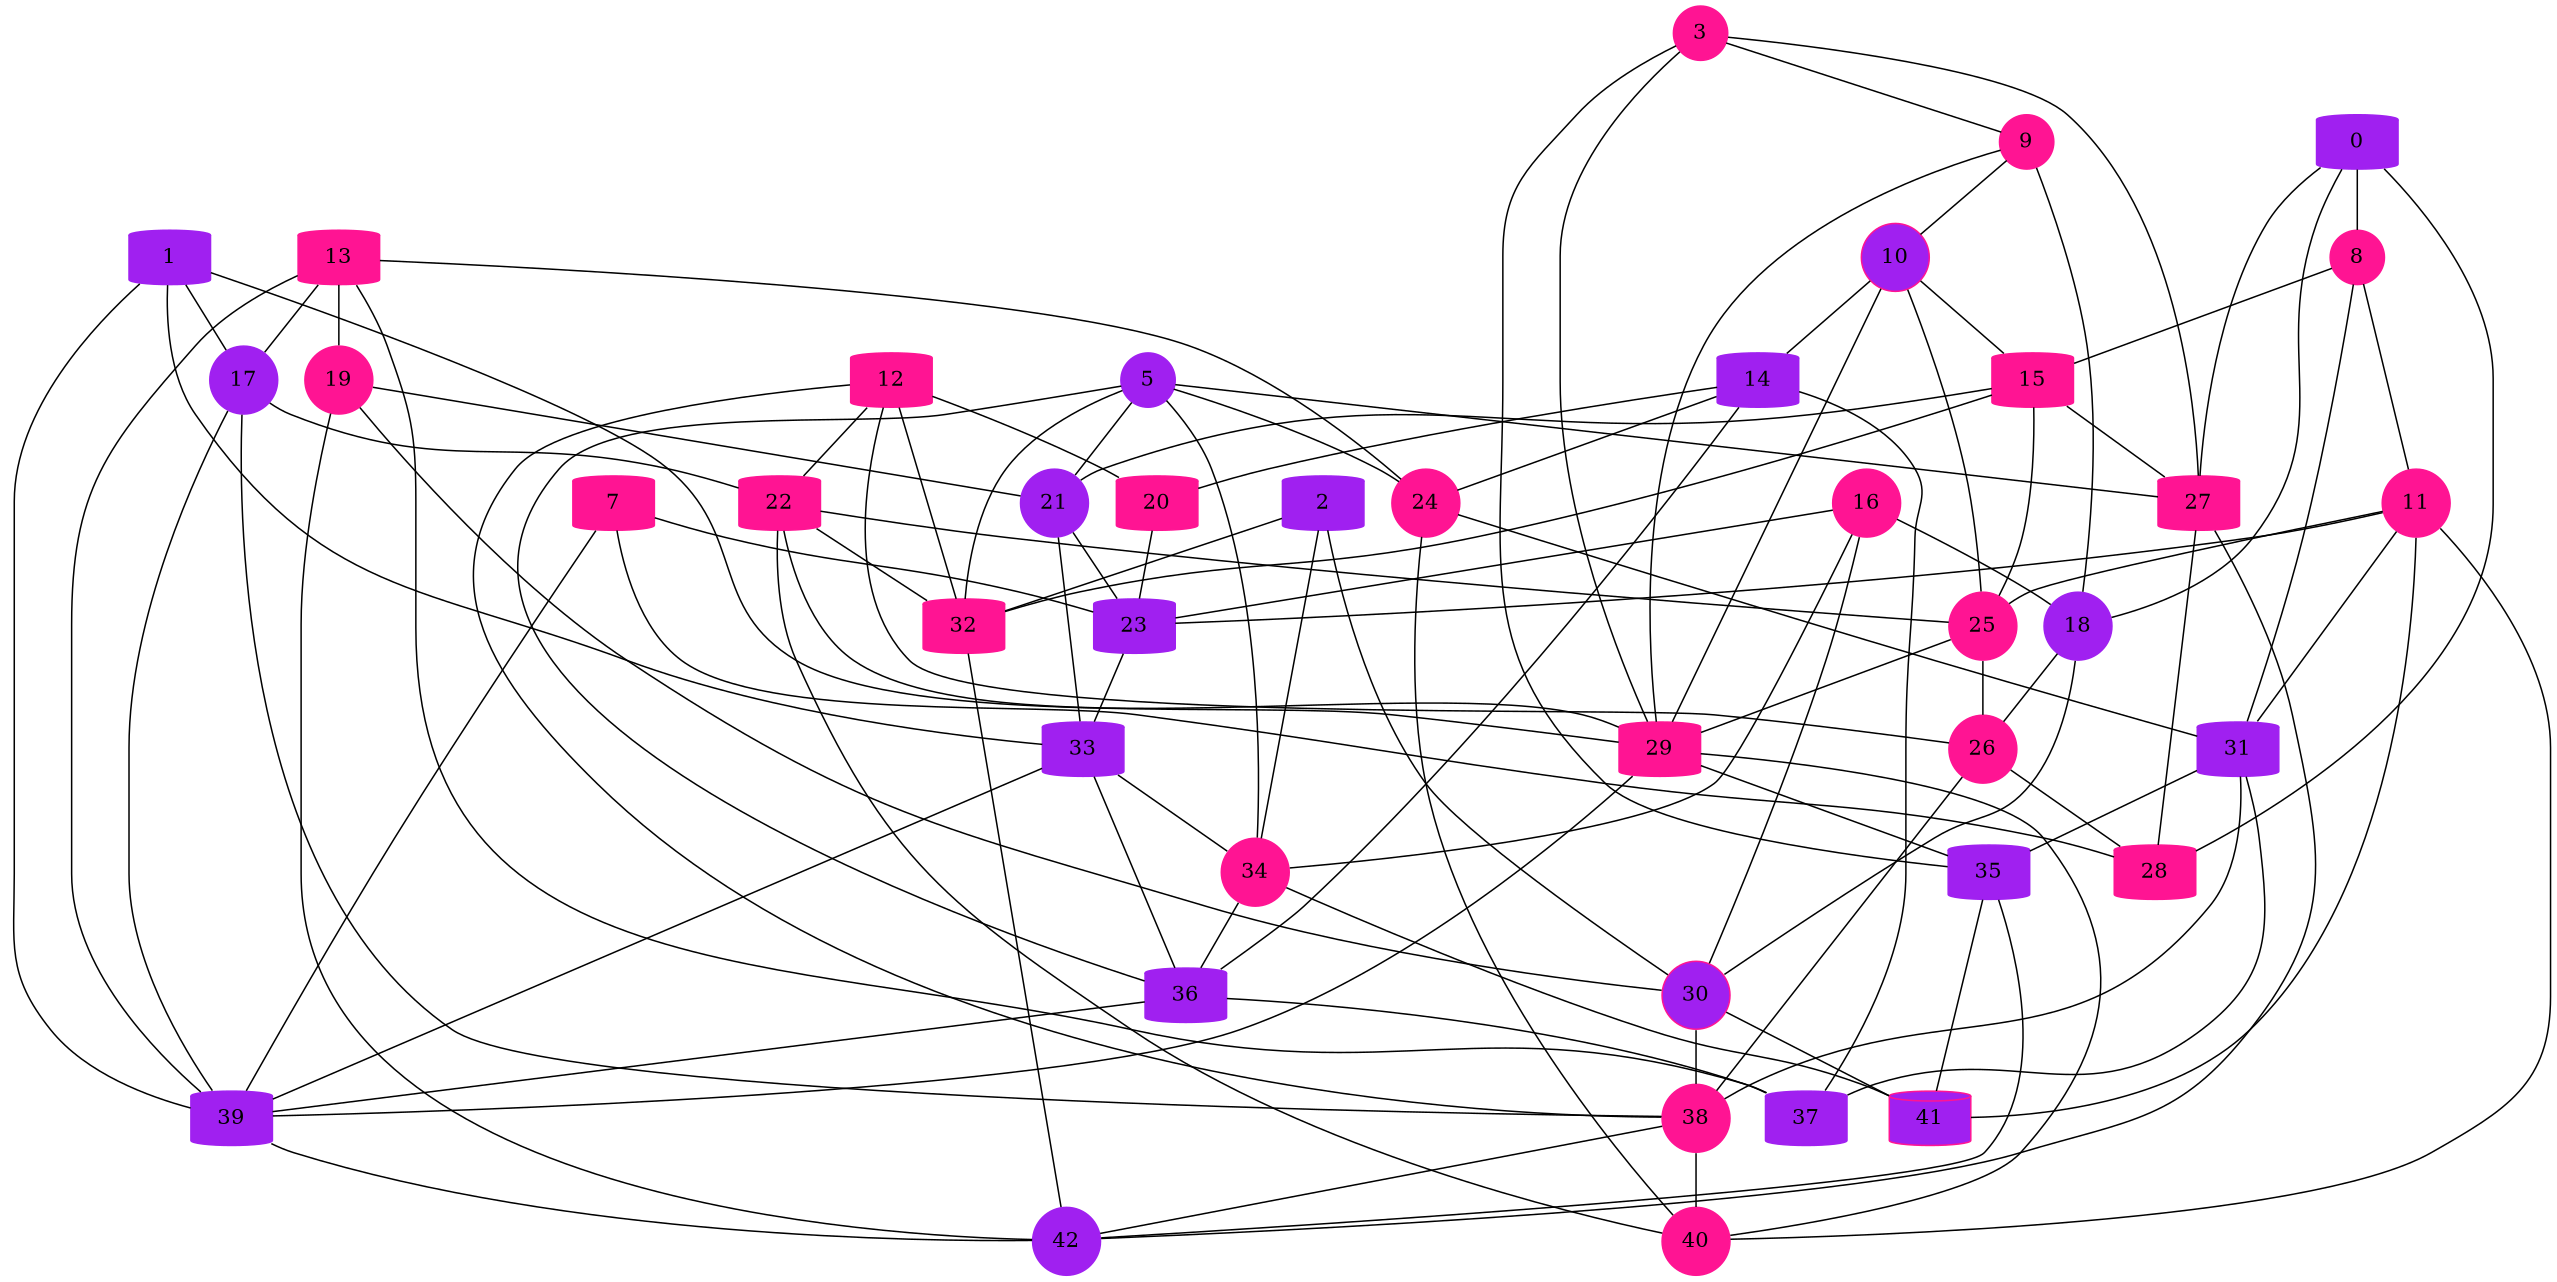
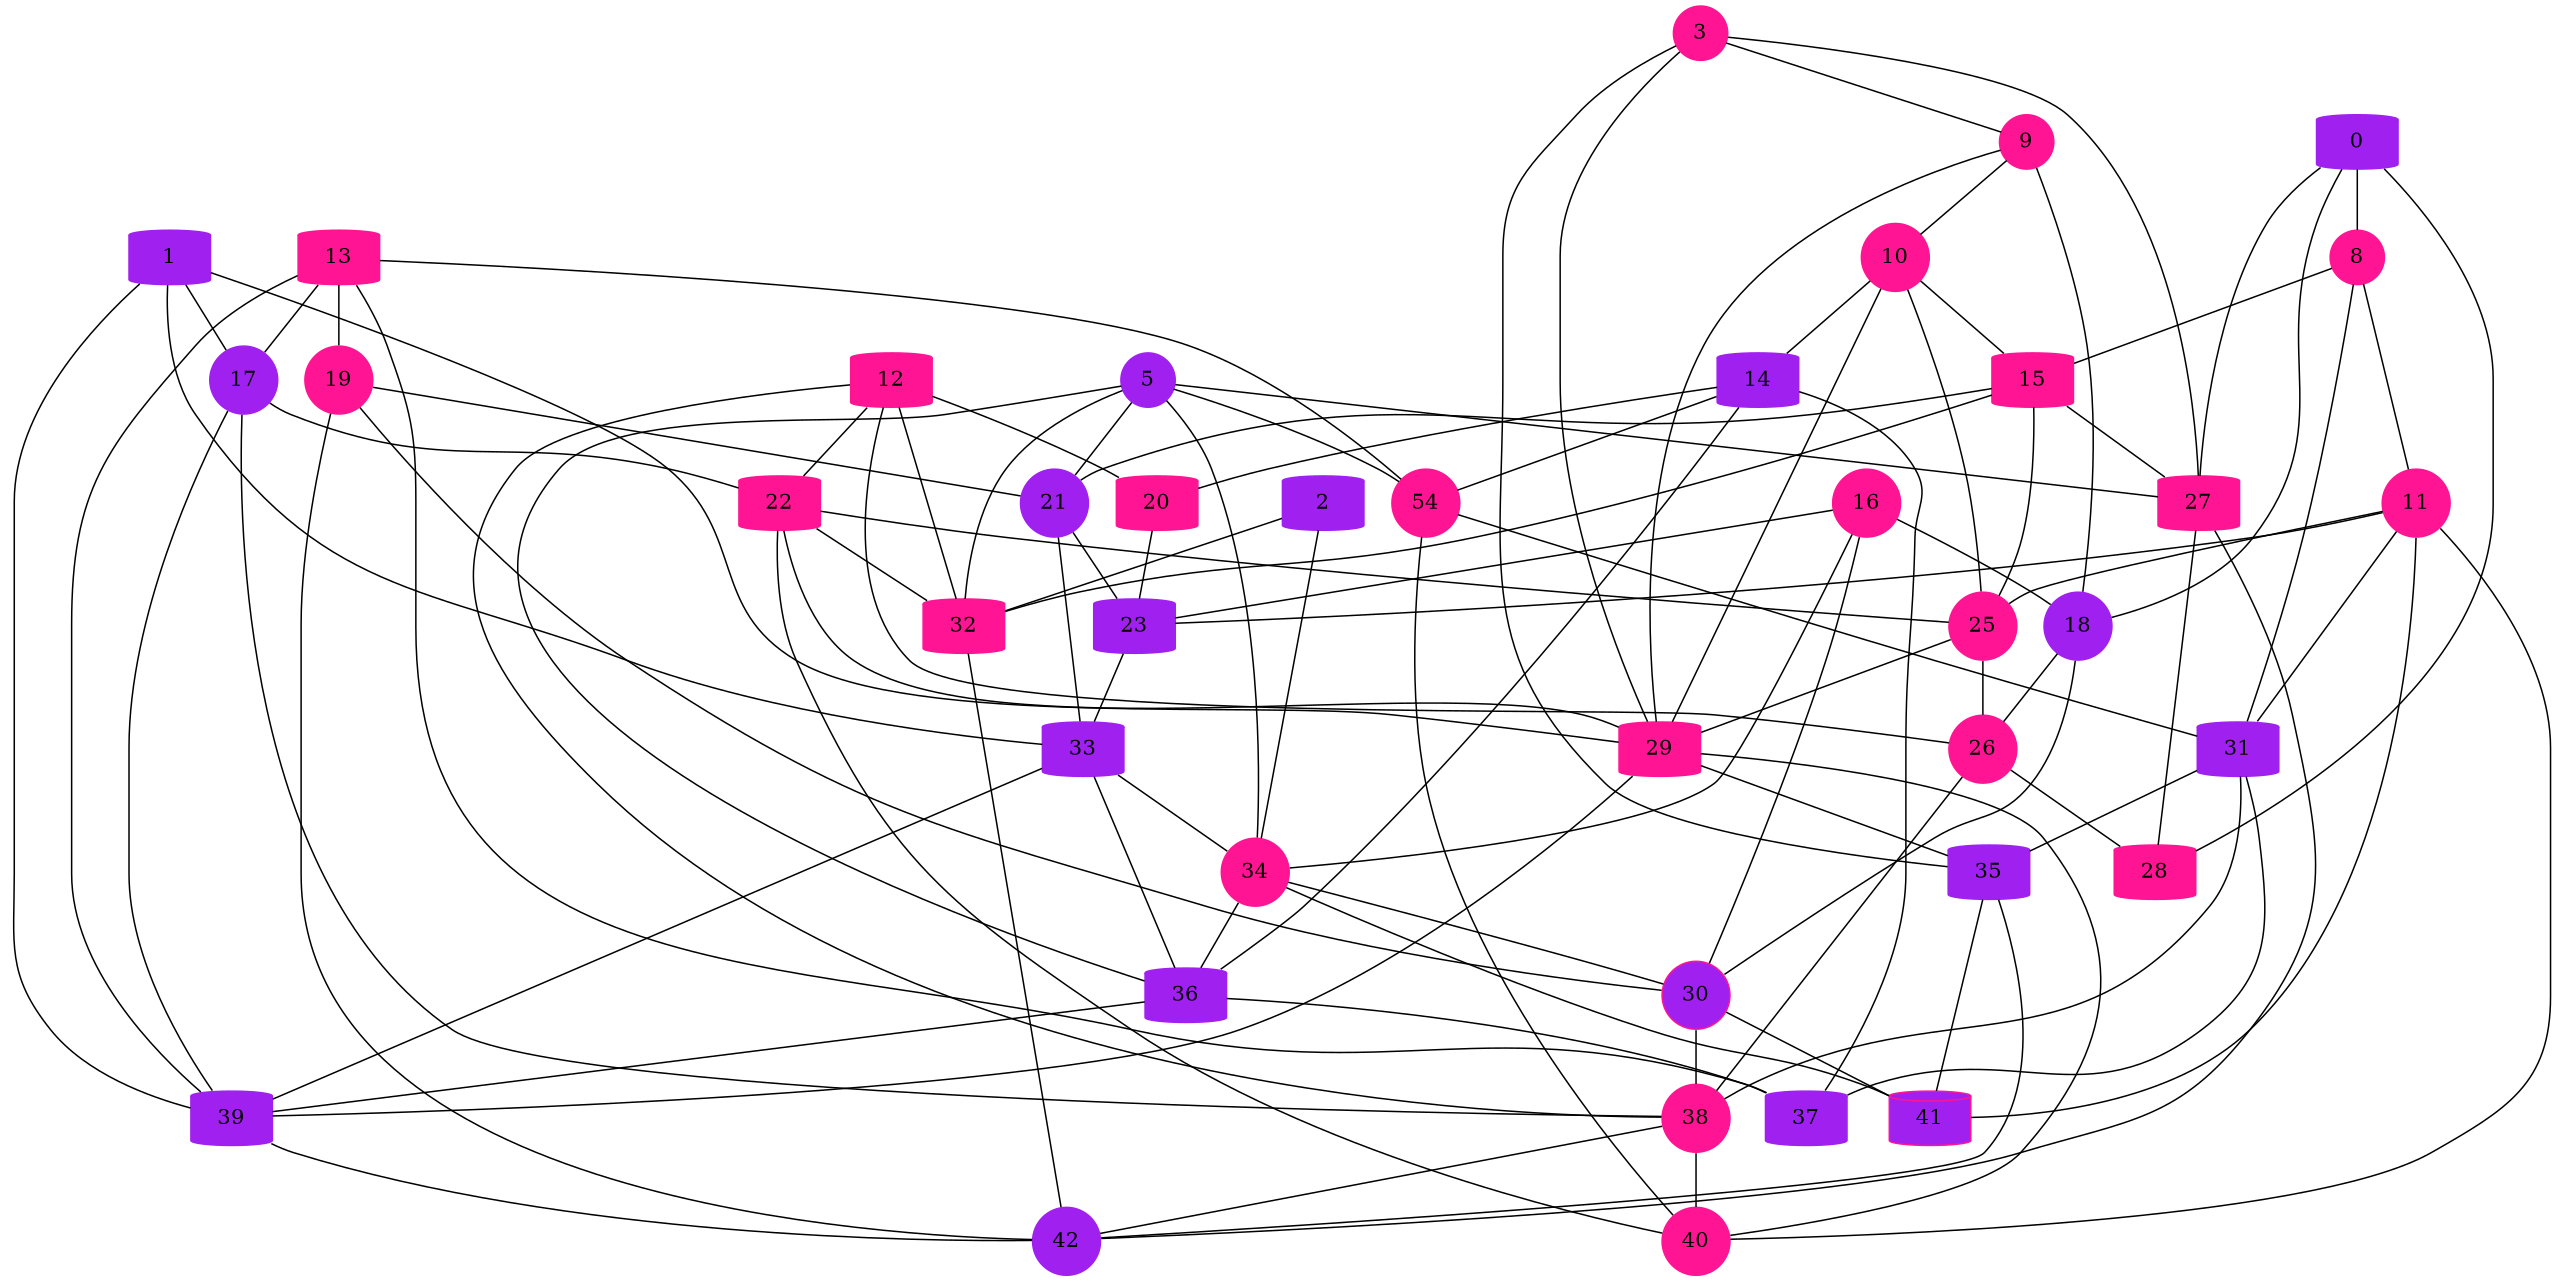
node "10": fillcolor purple -> deeppink
node "7": removed
node "24": label "24" -> "54"
edge "2" -- "30": now "34" -- "30"
